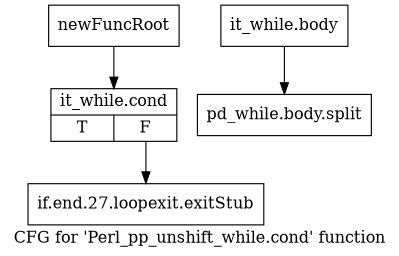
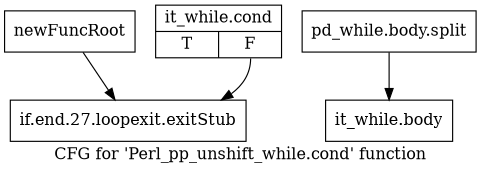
edge "newFuncRoot" -> "it_while.cond": now "newFuncRoot" -> "if.end.27.loopexit.exitStub"
edge "it_while.body" -> "pd_while.body.split": reversed
